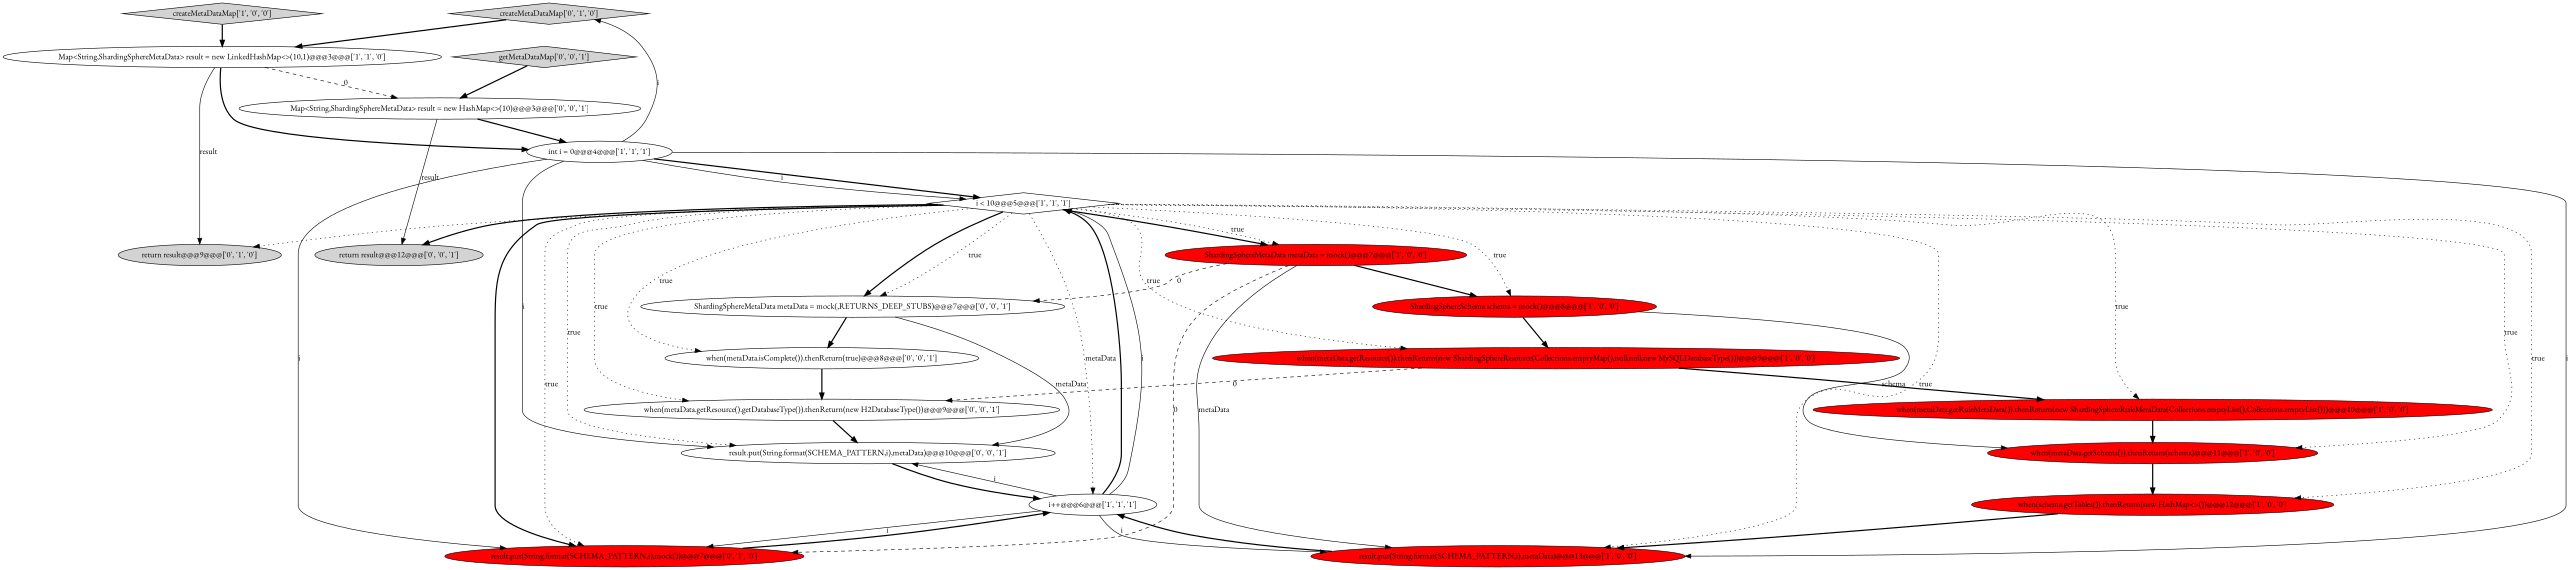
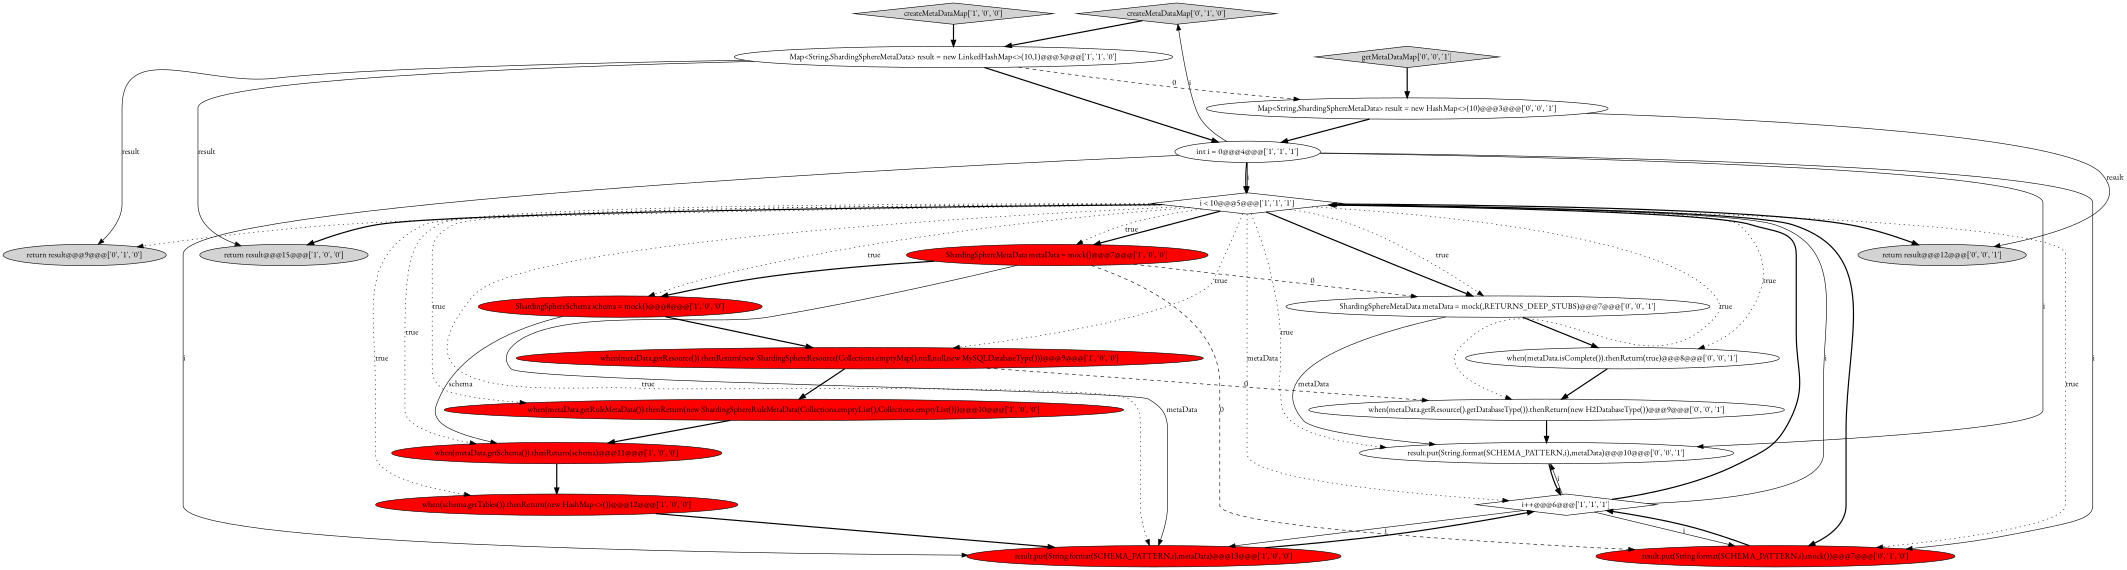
node "return result@@@15@@@['1', '0', '0']": added
node "i++@@@6@@@['1', '1', '1']": shape ellipse -> diamond
